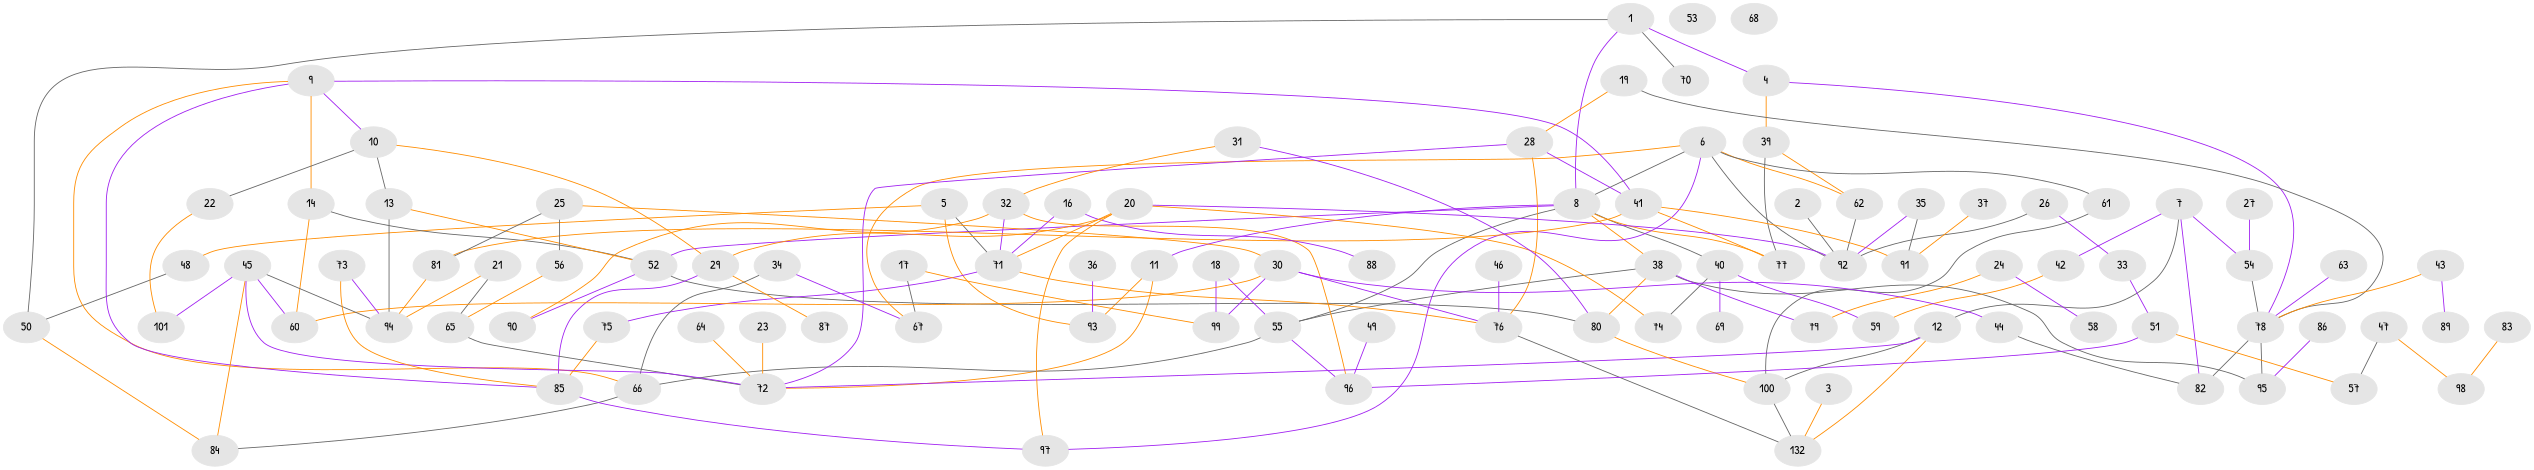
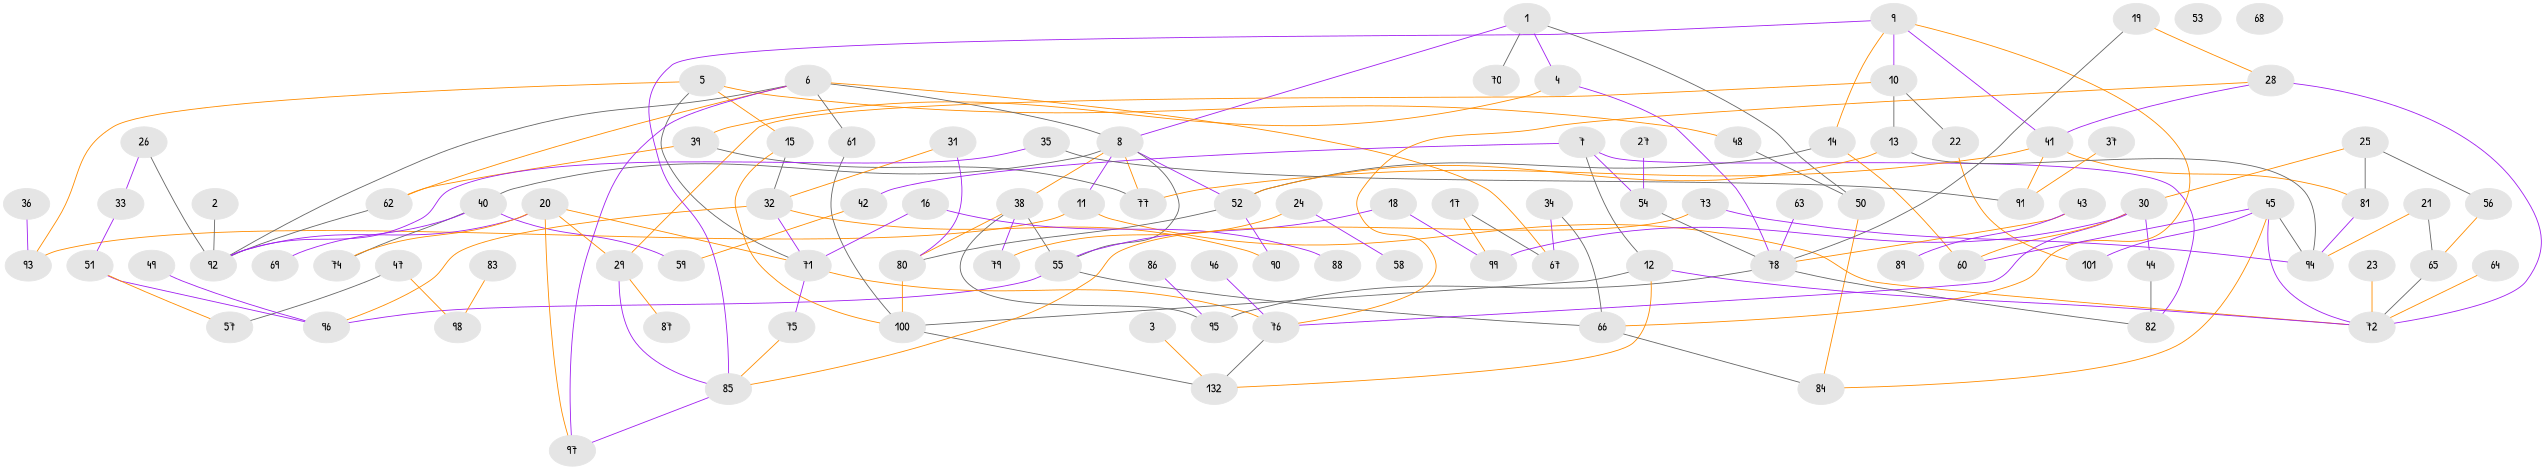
node "15": added
edge "81" -- "94": color darkorange -> purple
